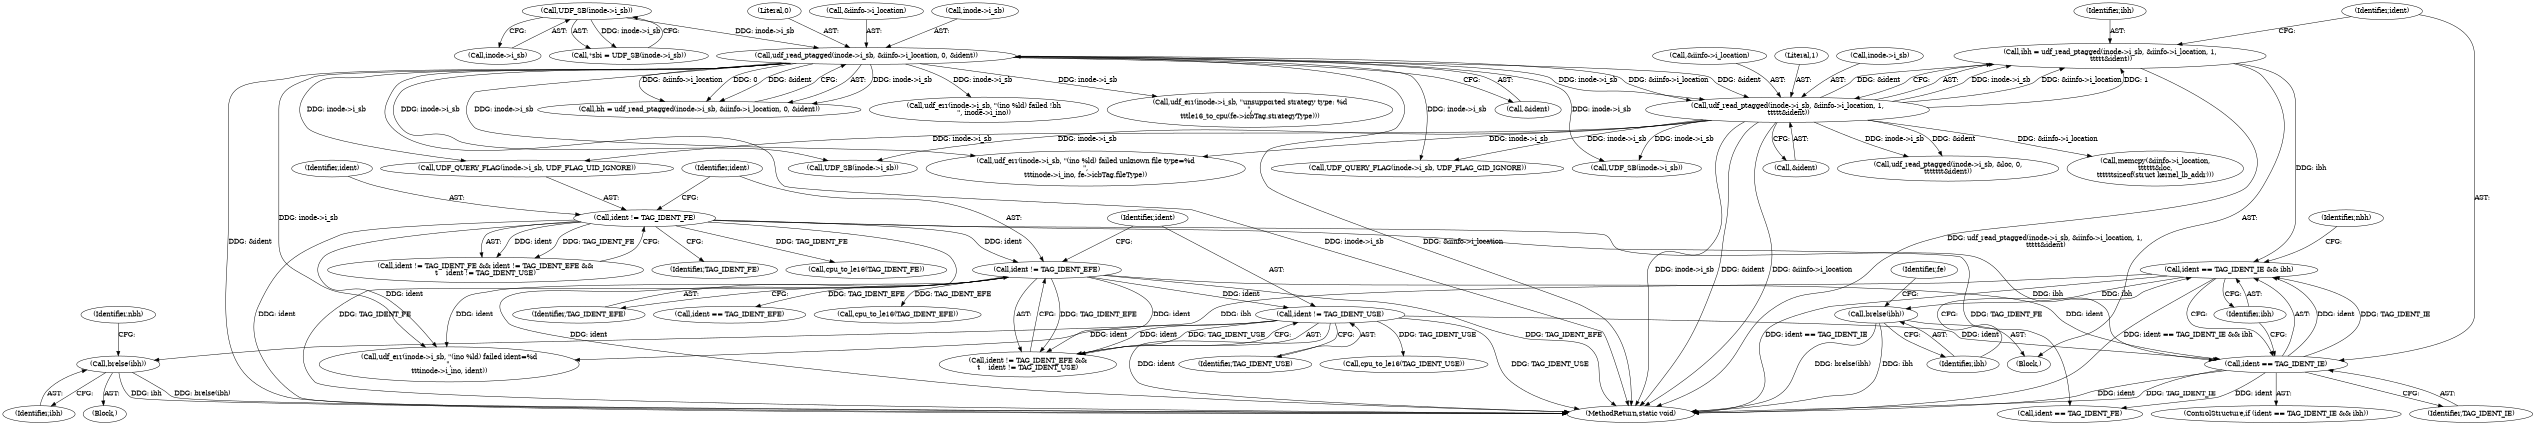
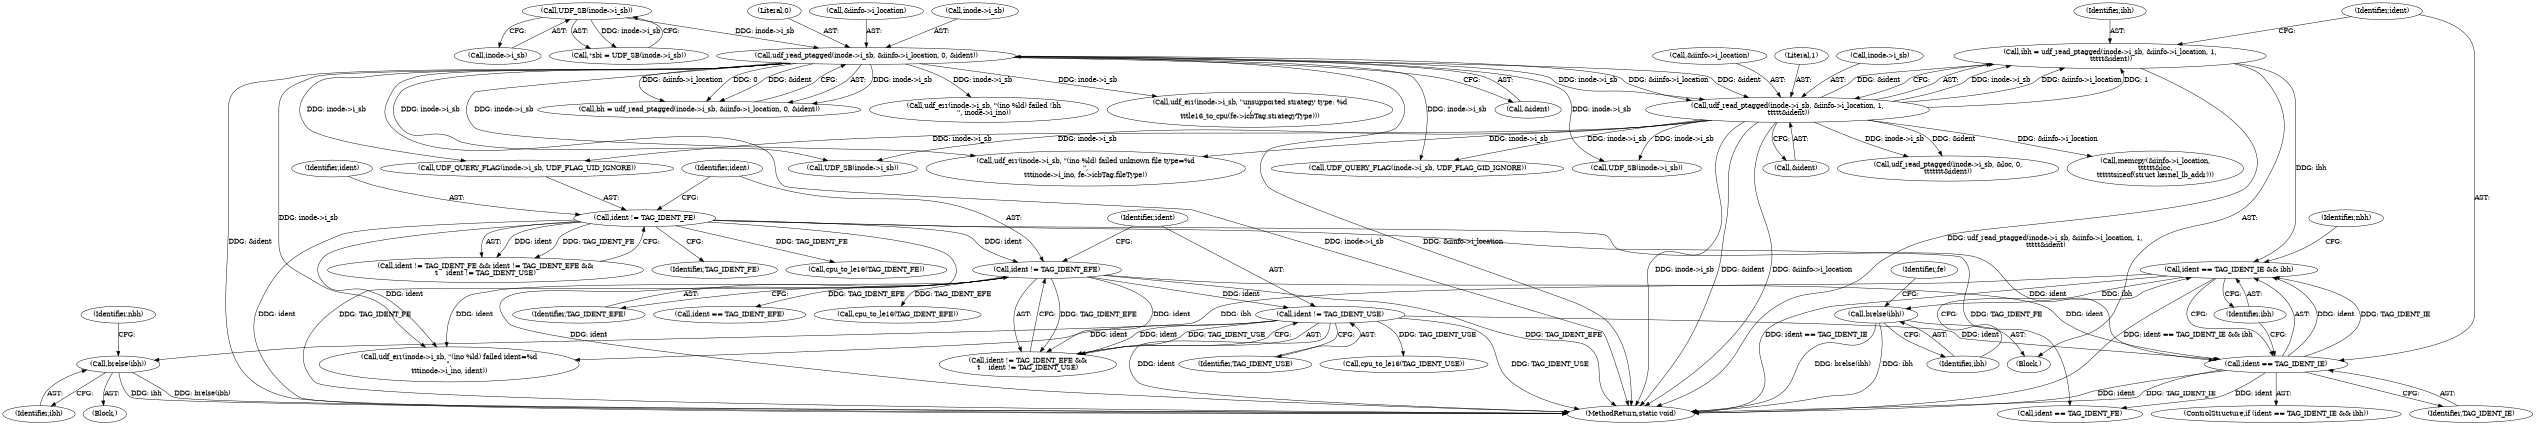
edge "(Call,ident != TAG_IDENT_FE)" -> "(Call,ident == TAG_IDENT_IE)": label "DDG: ibh" -> "DDG: ident"
